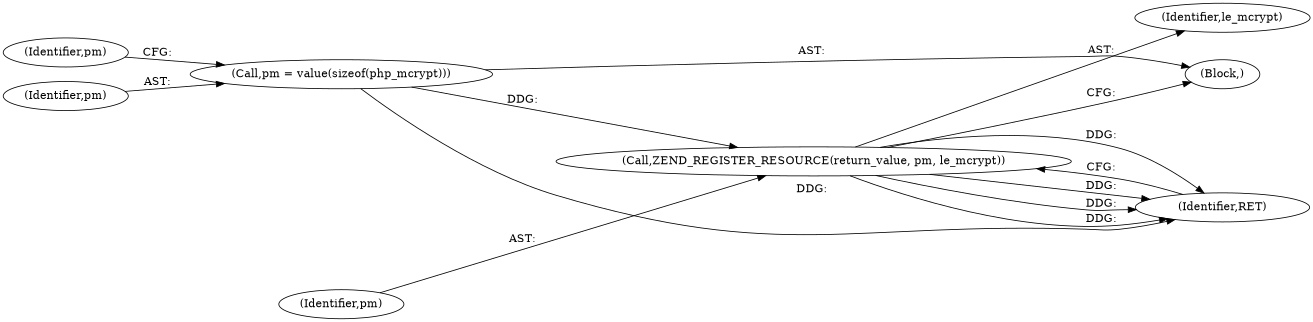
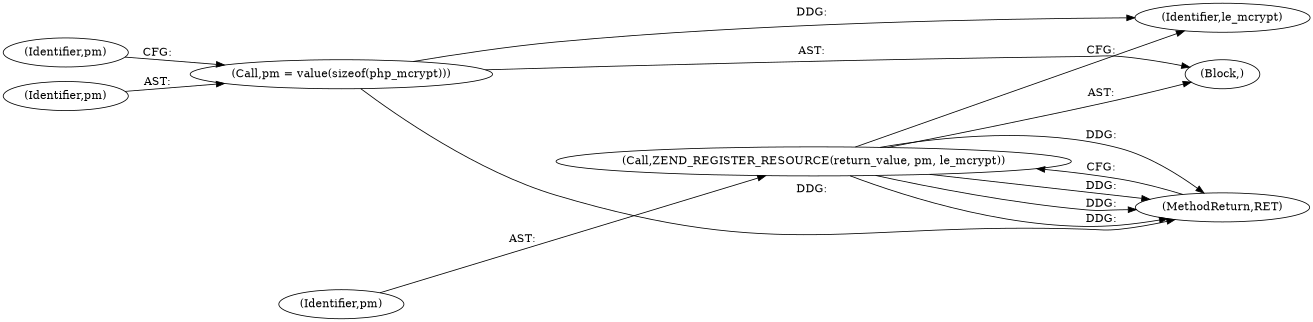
edge "(Call,ZEND_REGISTER_RESOURCE(return_value, pm, le_mcrypt))" -> "(Identifier,le_mcrypt)": label "AST: " -> "CFG: "
edge "(Call,ZEND_REGISTER_RESOURCE(return_value, pm, le_mcrypt))" -> "(Block,)": label "CFG: " -> "AST: "
edge "(Call,pm = value(sizeof(php_mcrypt)))" -> "(Call,ZEND_REGISTER_RESOURCE(return_value, pm, le_mcrypt))": now "(Call,pm = value(sizeof(php_mcrypt)))" -> "(Identifier,le_mcrypt)"
node "(Identifier,RET)": label "(Identifier,RET)" -> "(MethodReturn,RET)"
